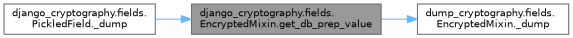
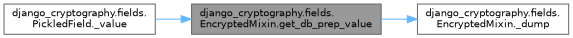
node "django_cryptography.fields. PickledField._dump": label "django_cryptography.fields. PickledField._dump" -> "django_cryptography.fields. PickledField._value"
node "dump_cryptography.fields. EncryptedMixin._dump": label "dump_cryptography.fields. EncryptedMixin._dump" -> "django_cryptography.fields. EncryptedMixin._dump"
